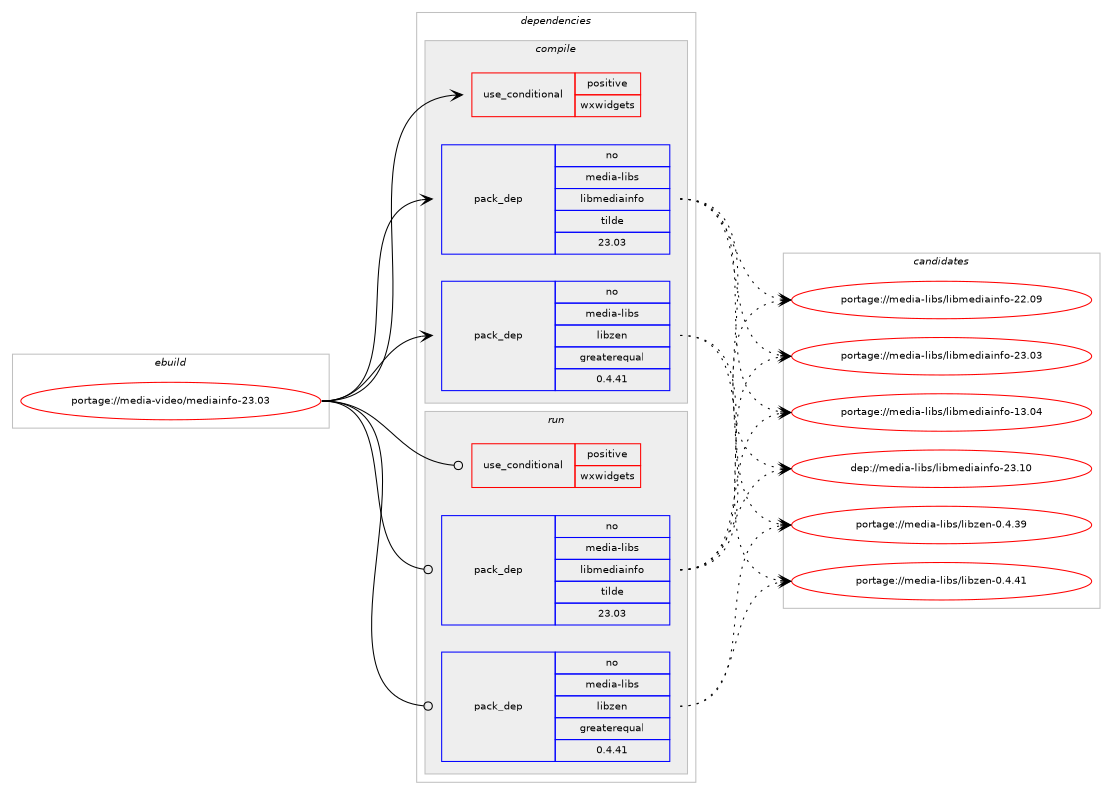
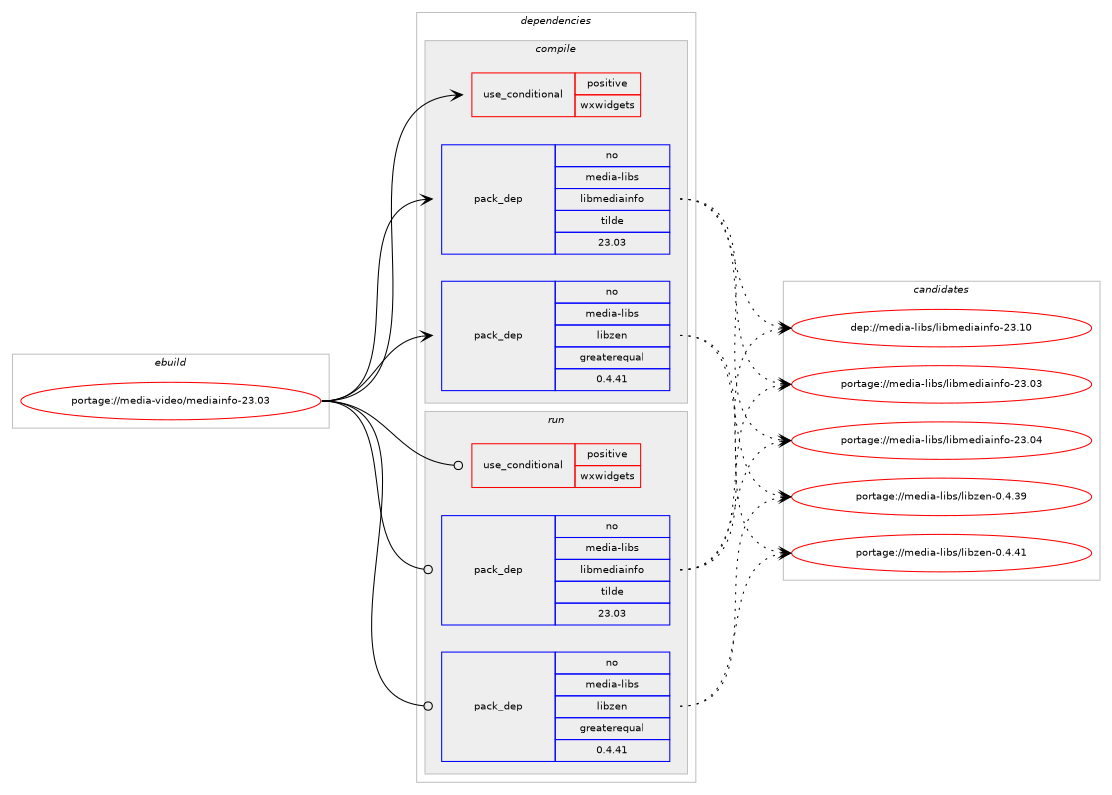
node "portage://media-libs/libmediainfo-22.09": removed
node "portage://media-libs/libmediainfo-13.04": label "portage://media-libs/libmediainfo-13.04" -> "portage://media-libs/libmediainfo-23.04"
